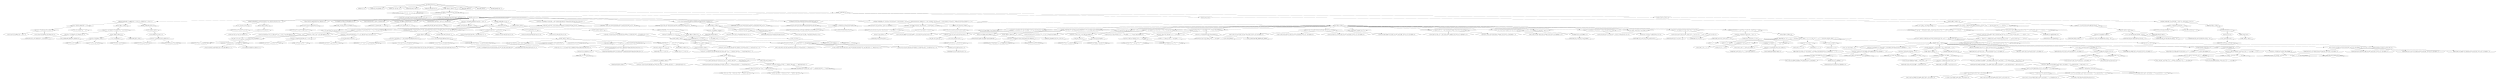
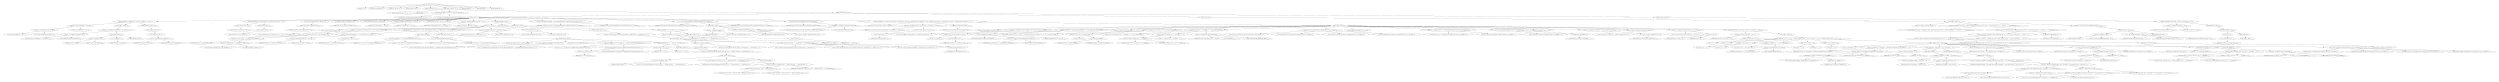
node "(IDENTIFIER,entryName,entryName.substring(0, entryIndex))": removed
